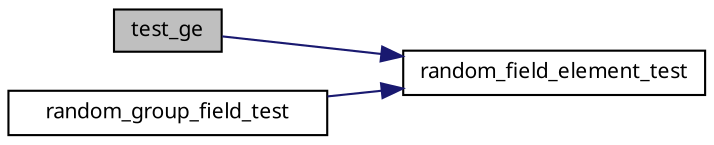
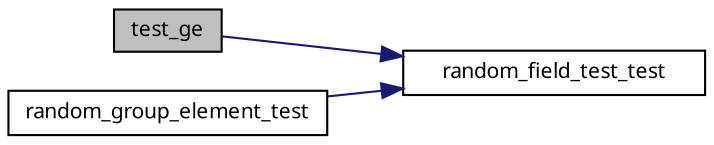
node "random_field_element_test": label "random_field_element_test" -> "random_field_test_test"
node "random_group_field_test": label "random_group_field_test" -> "random_group_element_test"
